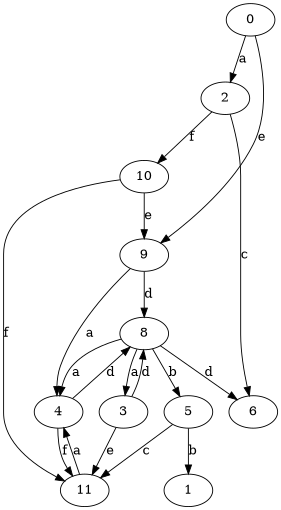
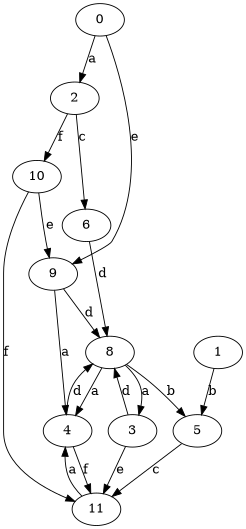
edge "8" -> "6": reversed
edge "5" -> "1": reversed
